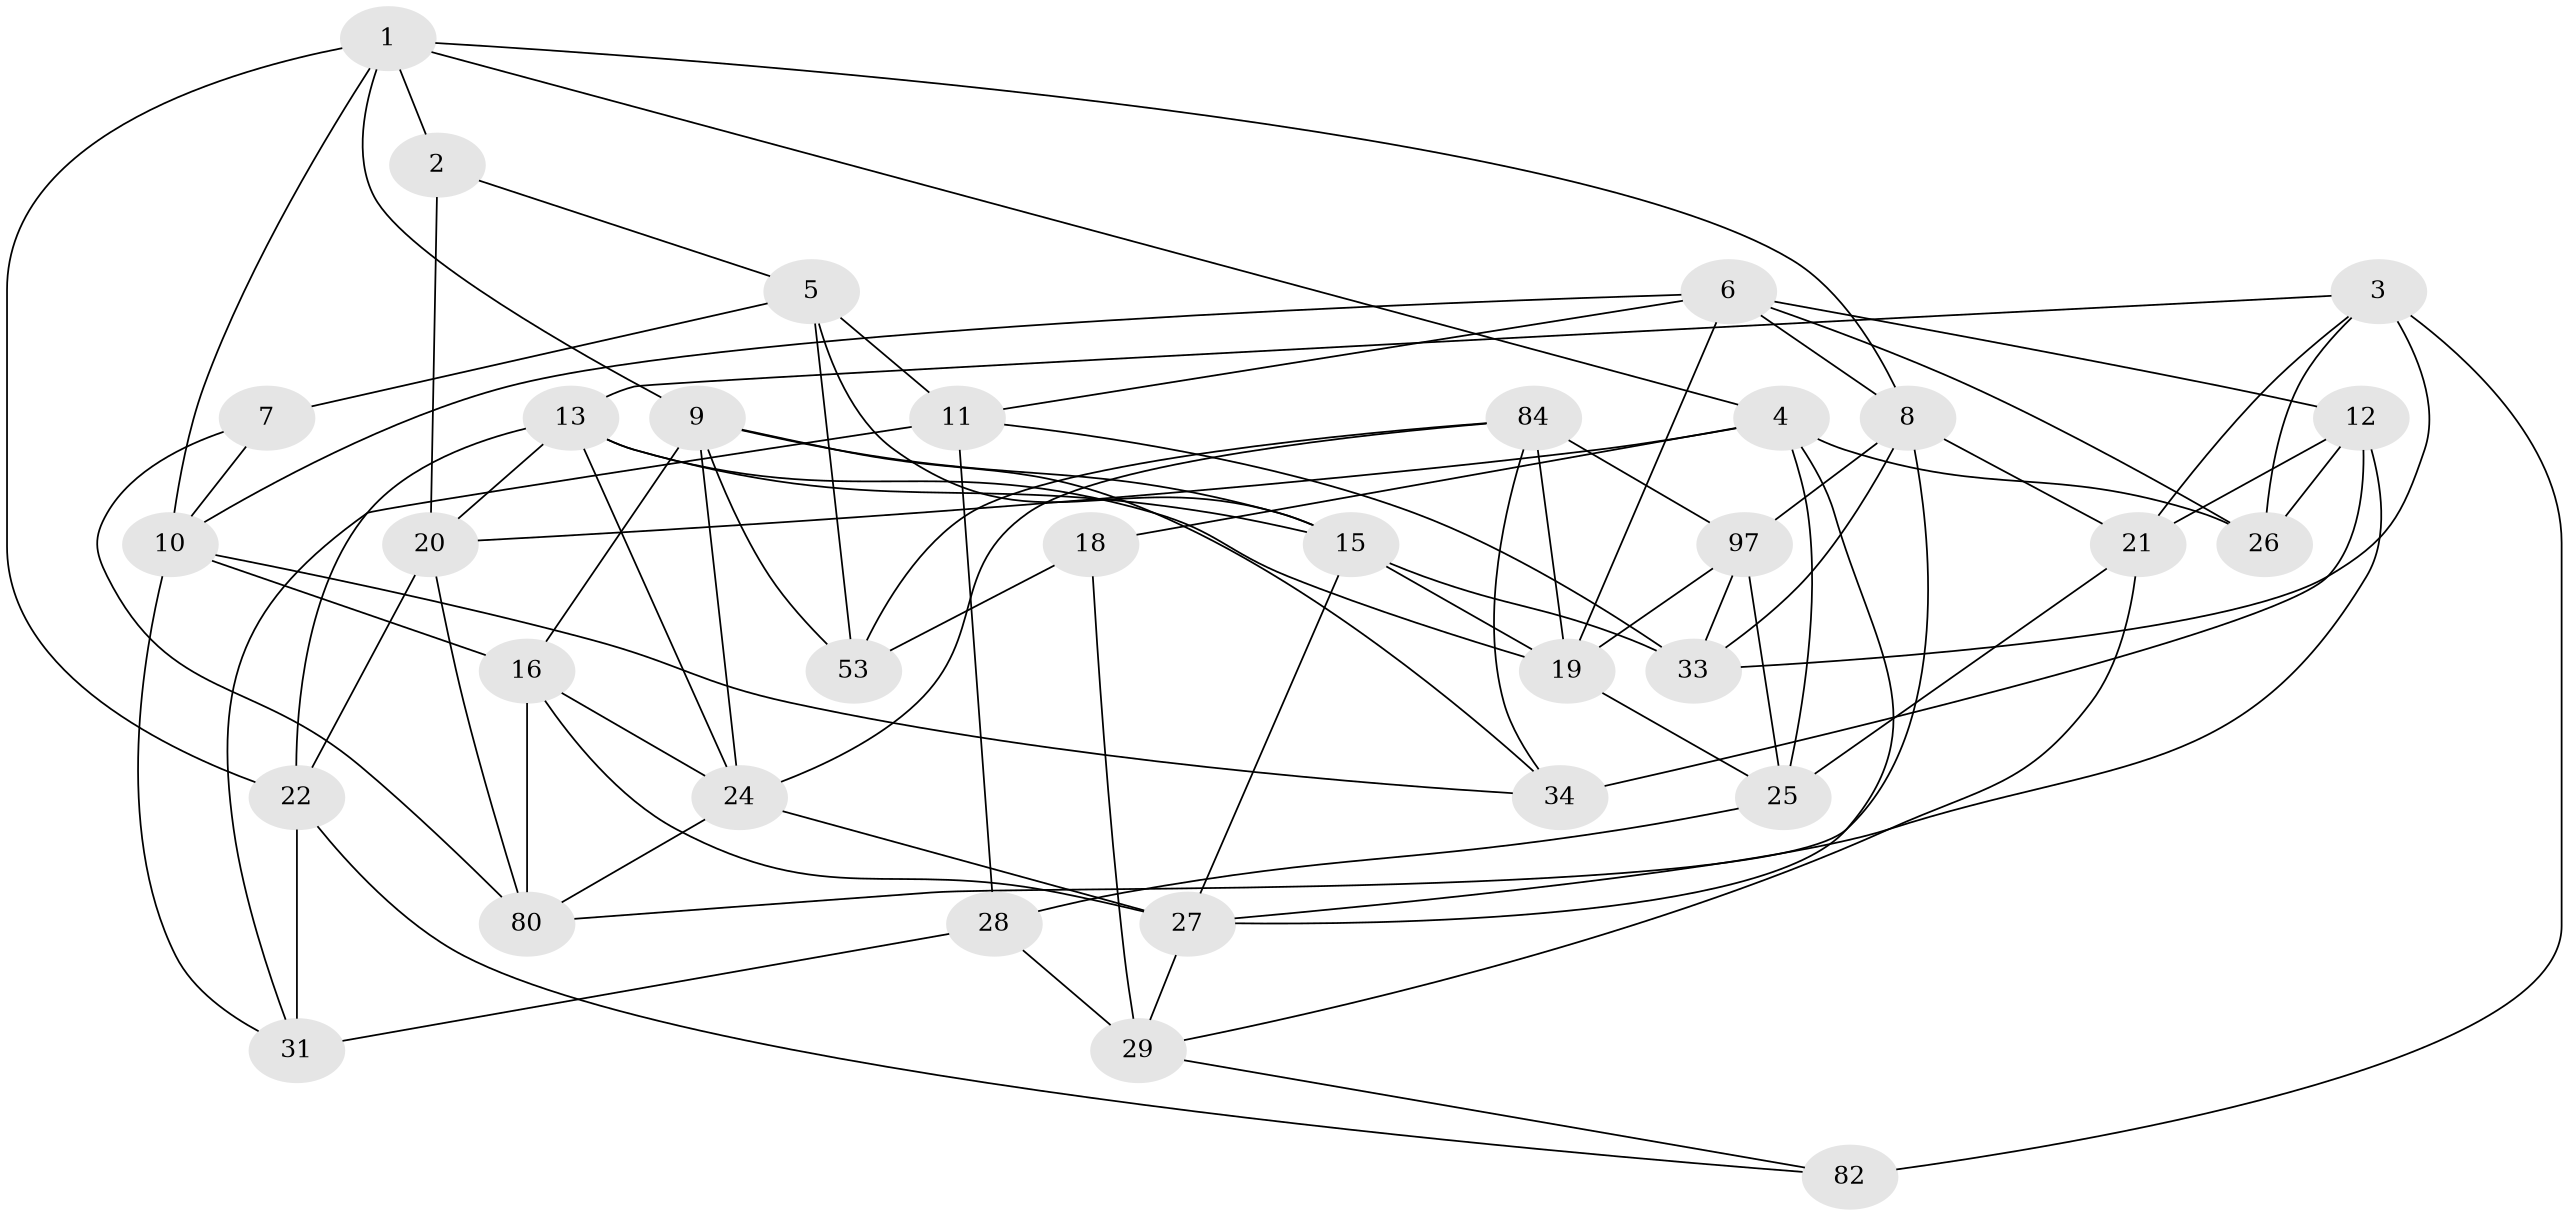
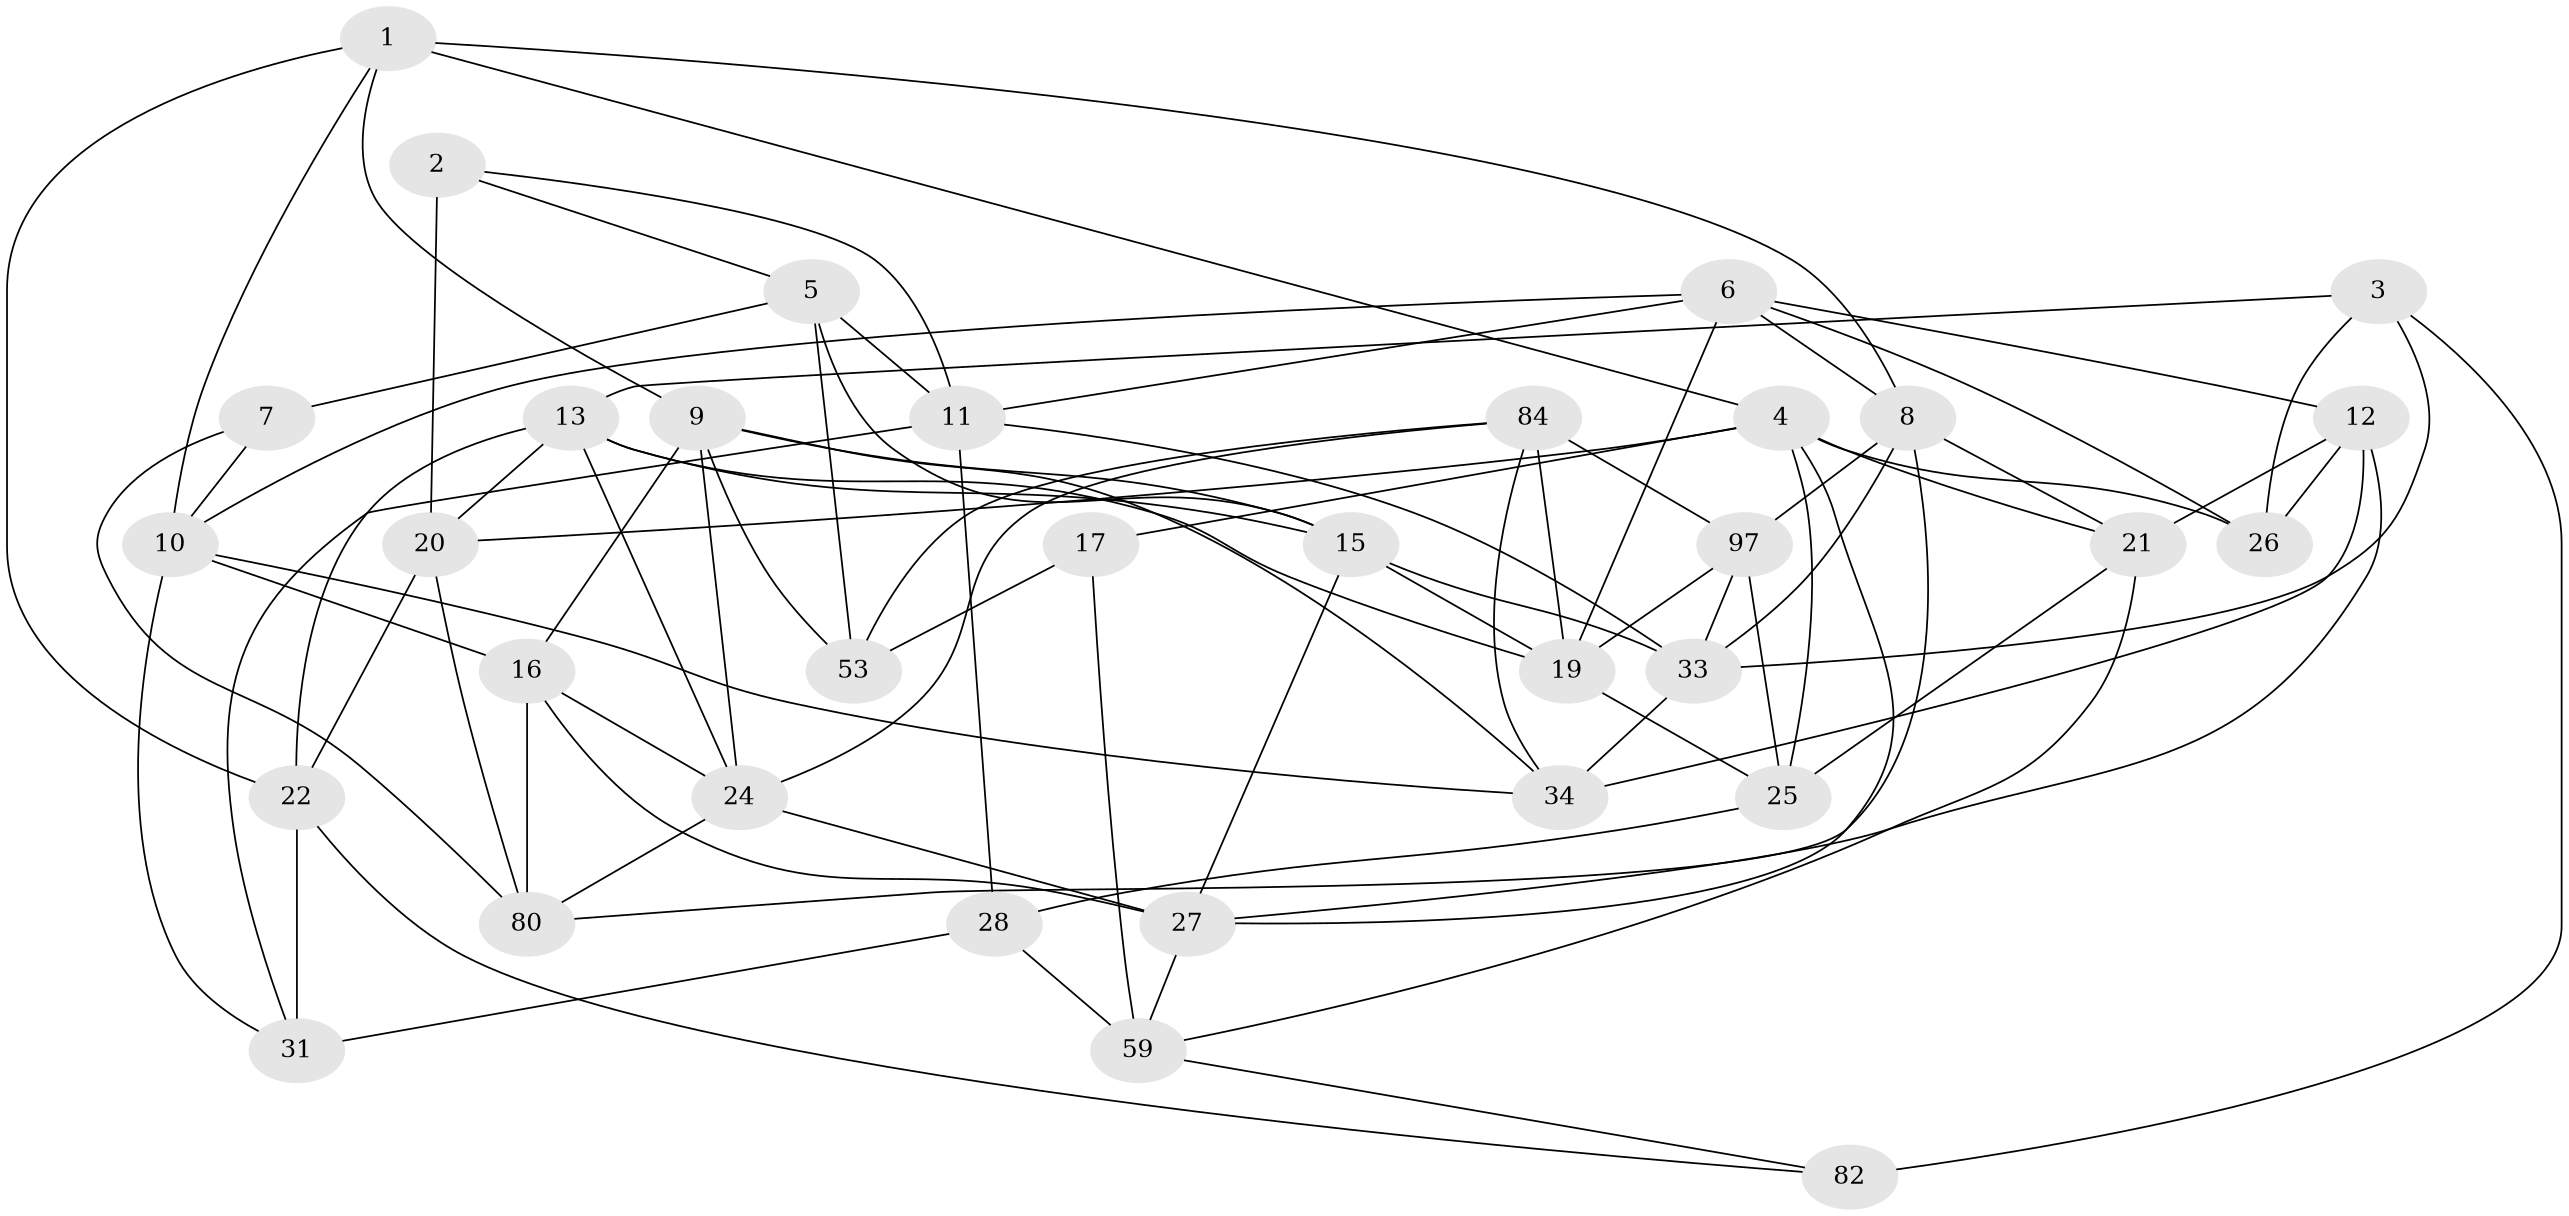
edge "1" -- "2": now "11" -- "2"
edge "3" -- "21": now "4" -- "21"
node "18": label "18" -> "17"
edge "33" -- "34": added
node "29": label "29" -> "59"
